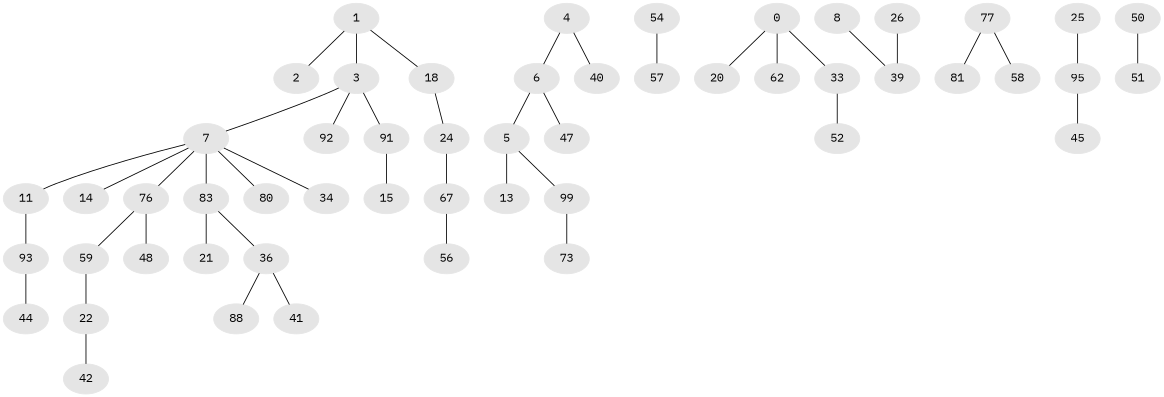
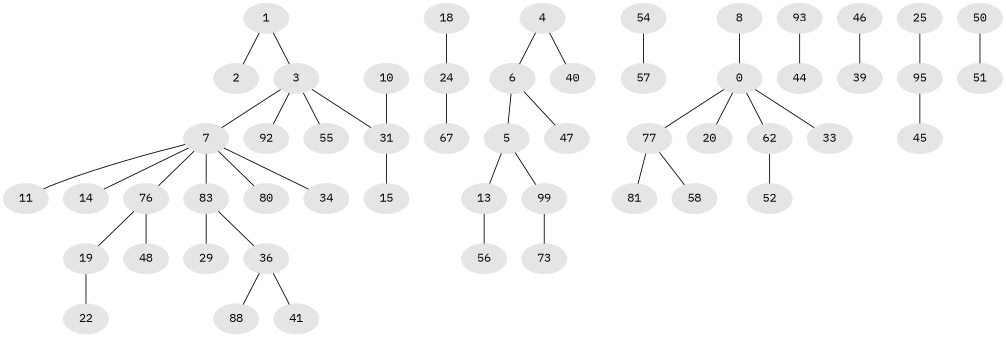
node "26": label "26" -> "46"
edge "1" -- "18": removed
edge "8" -- "39": now "8" -- "0"
node "10": added
edge "0" -- "77": added
edge "33" -- "52": now "62" -- "52"
node "55": added
node "91": label "91" -> "31"
edge "11" -- "93": removed
edge "67" -- "56": now "13" -- "56"
node "59": label "59" -> "19"
node "21": label "21" -> "29"
node "42": removed
